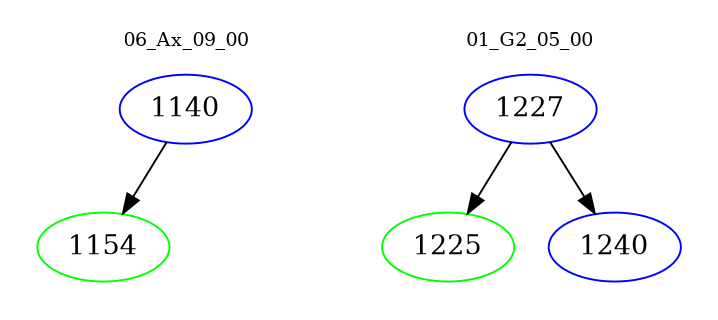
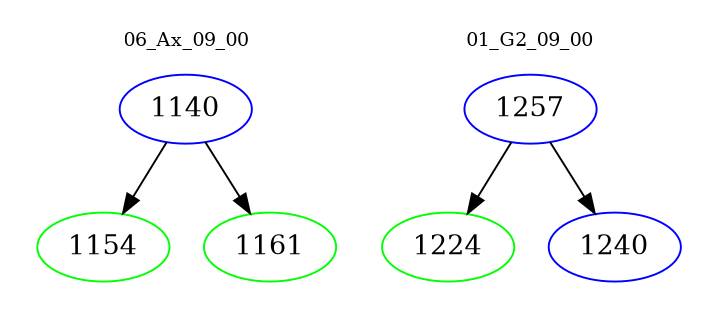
cluster "01_G2_05_00": label "01_G2_05_00" -> "01_G2_09_00"
node "1227": label "1227" -> "1257"
node "1161": added
node "1225": label "1225" -> "1224"
